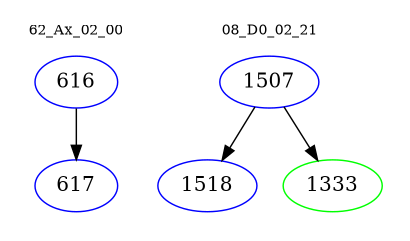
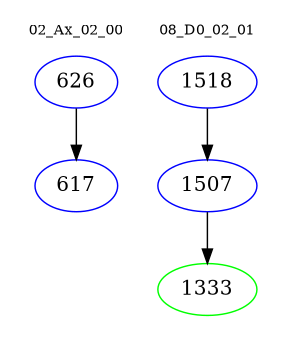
cluster "62_Ax_02_00": label "62_Ax_02_00" -> "02_Ax_02_00"
cluster "08_D0_02_21": label "08_D0_02_21" -> "08_D0_02_01"
node "616": label "616" -> "626"
edge "1507" -> "1518": reversed
